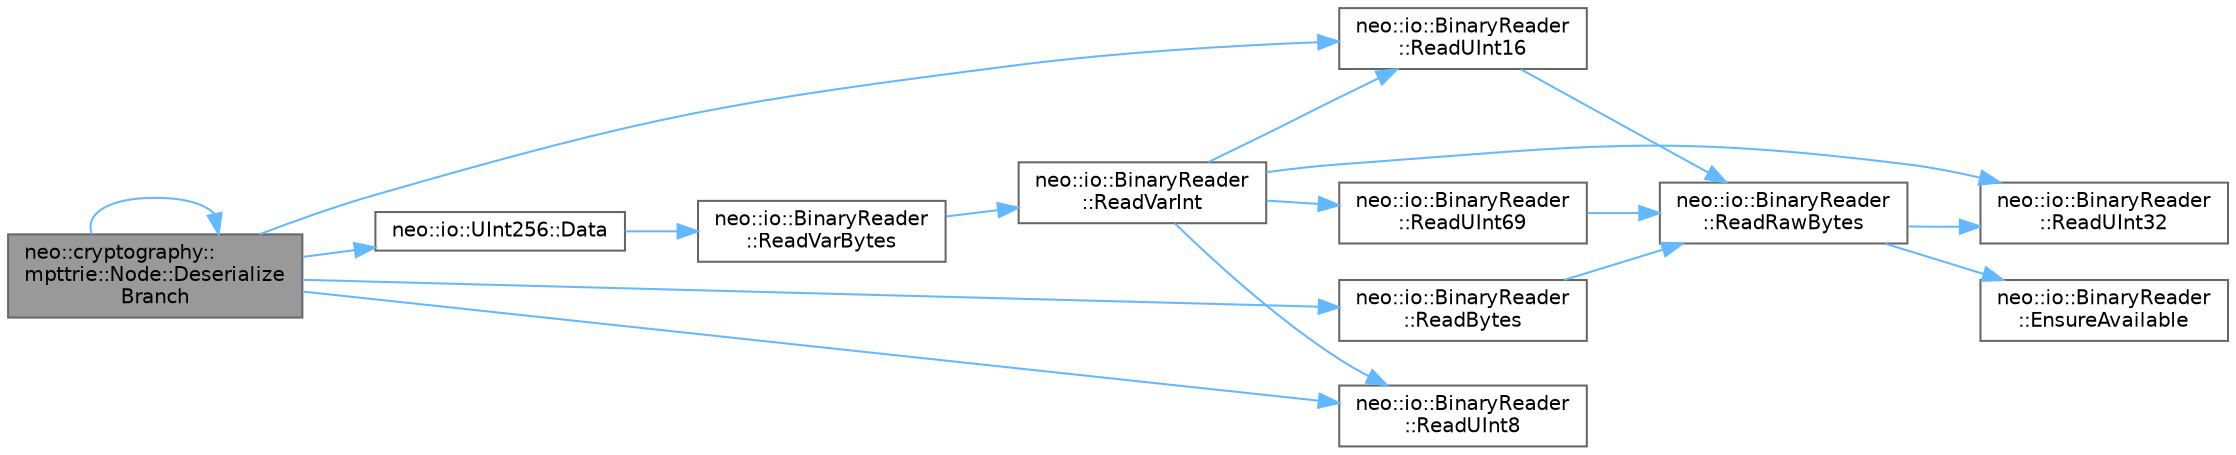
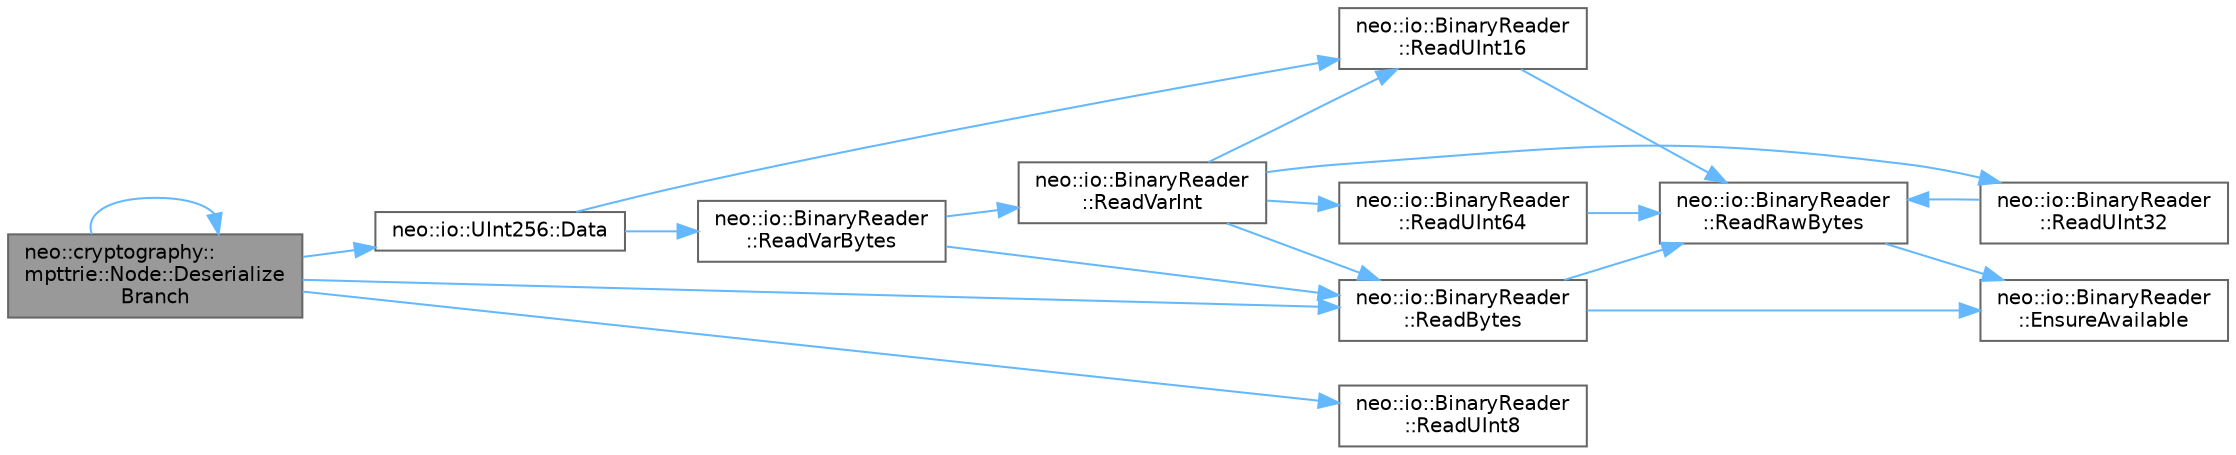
edge "neo::cryptography:: mpttrie::Node::Deserialize Branch" -> "neo::io::BinaryReader ::ReadUInt16": now "neo::io::UInt256::Data" -> "neo::io::BinaryReader ::ReadUInt16"
node "neo::io::BinaryReader ::ReadUInt69": label "neo::io::BinaryReader ::ReadUInt69" -> "neo::io::BinaryReader ::ReadUInt64"
edge "neo::io::BinaryReader ::ReadRawBytes" -> "neo::io::BinaryReader ::ReadUInt32": reversed
edge "neo::io::BinaryReader ::ReadVarBytes" -> "neo::io::BinaryReader ::ReadBytes": added
edge "neo::io::BinaryReader ::ReadVarInt" -> "neo::io::BinaryReader ::ReadUInt8": now "neo::io::BinaryReader ::ReadVarInt" -> "neo::io::BinaryReader ::ReadBytes"
edge "neo::io::BinaryReader ::ReadBytes" -> "neo::io::BinaryReader ::EnsureAvailable": added
